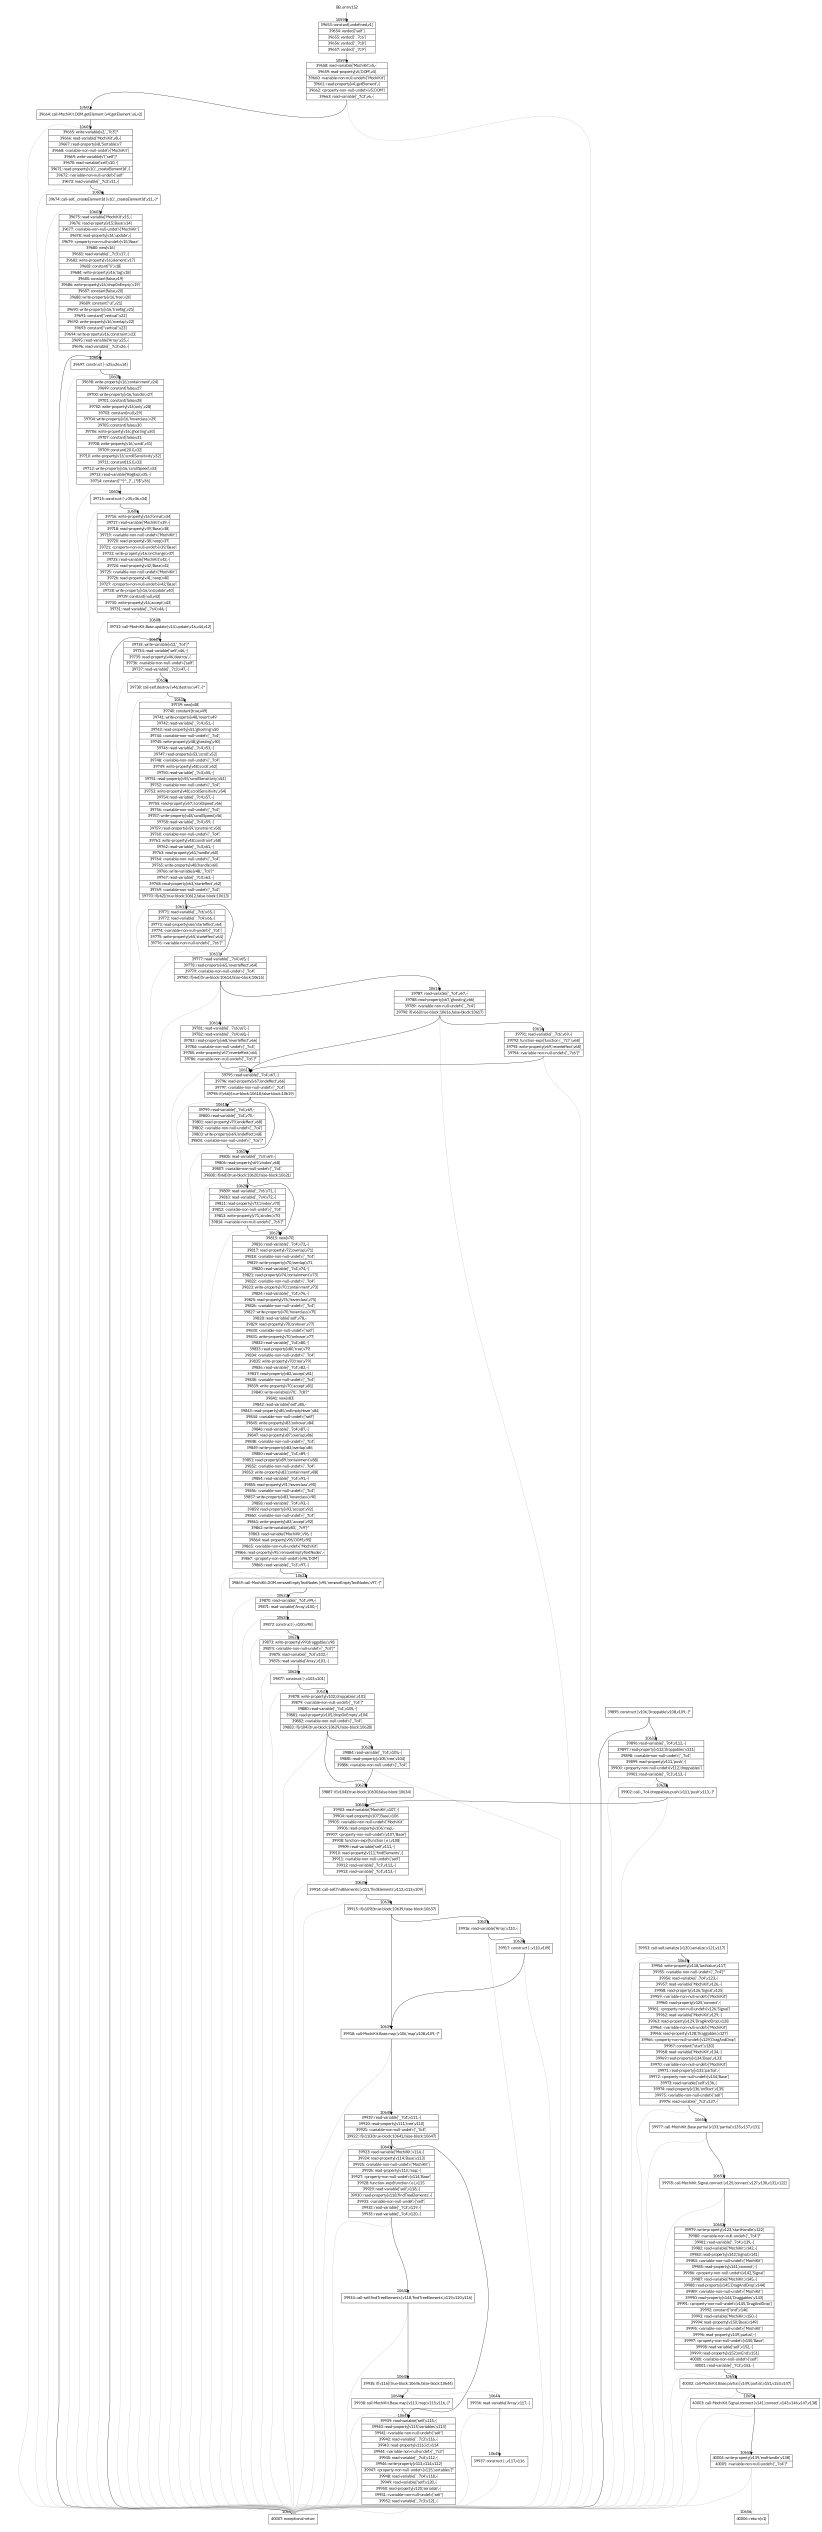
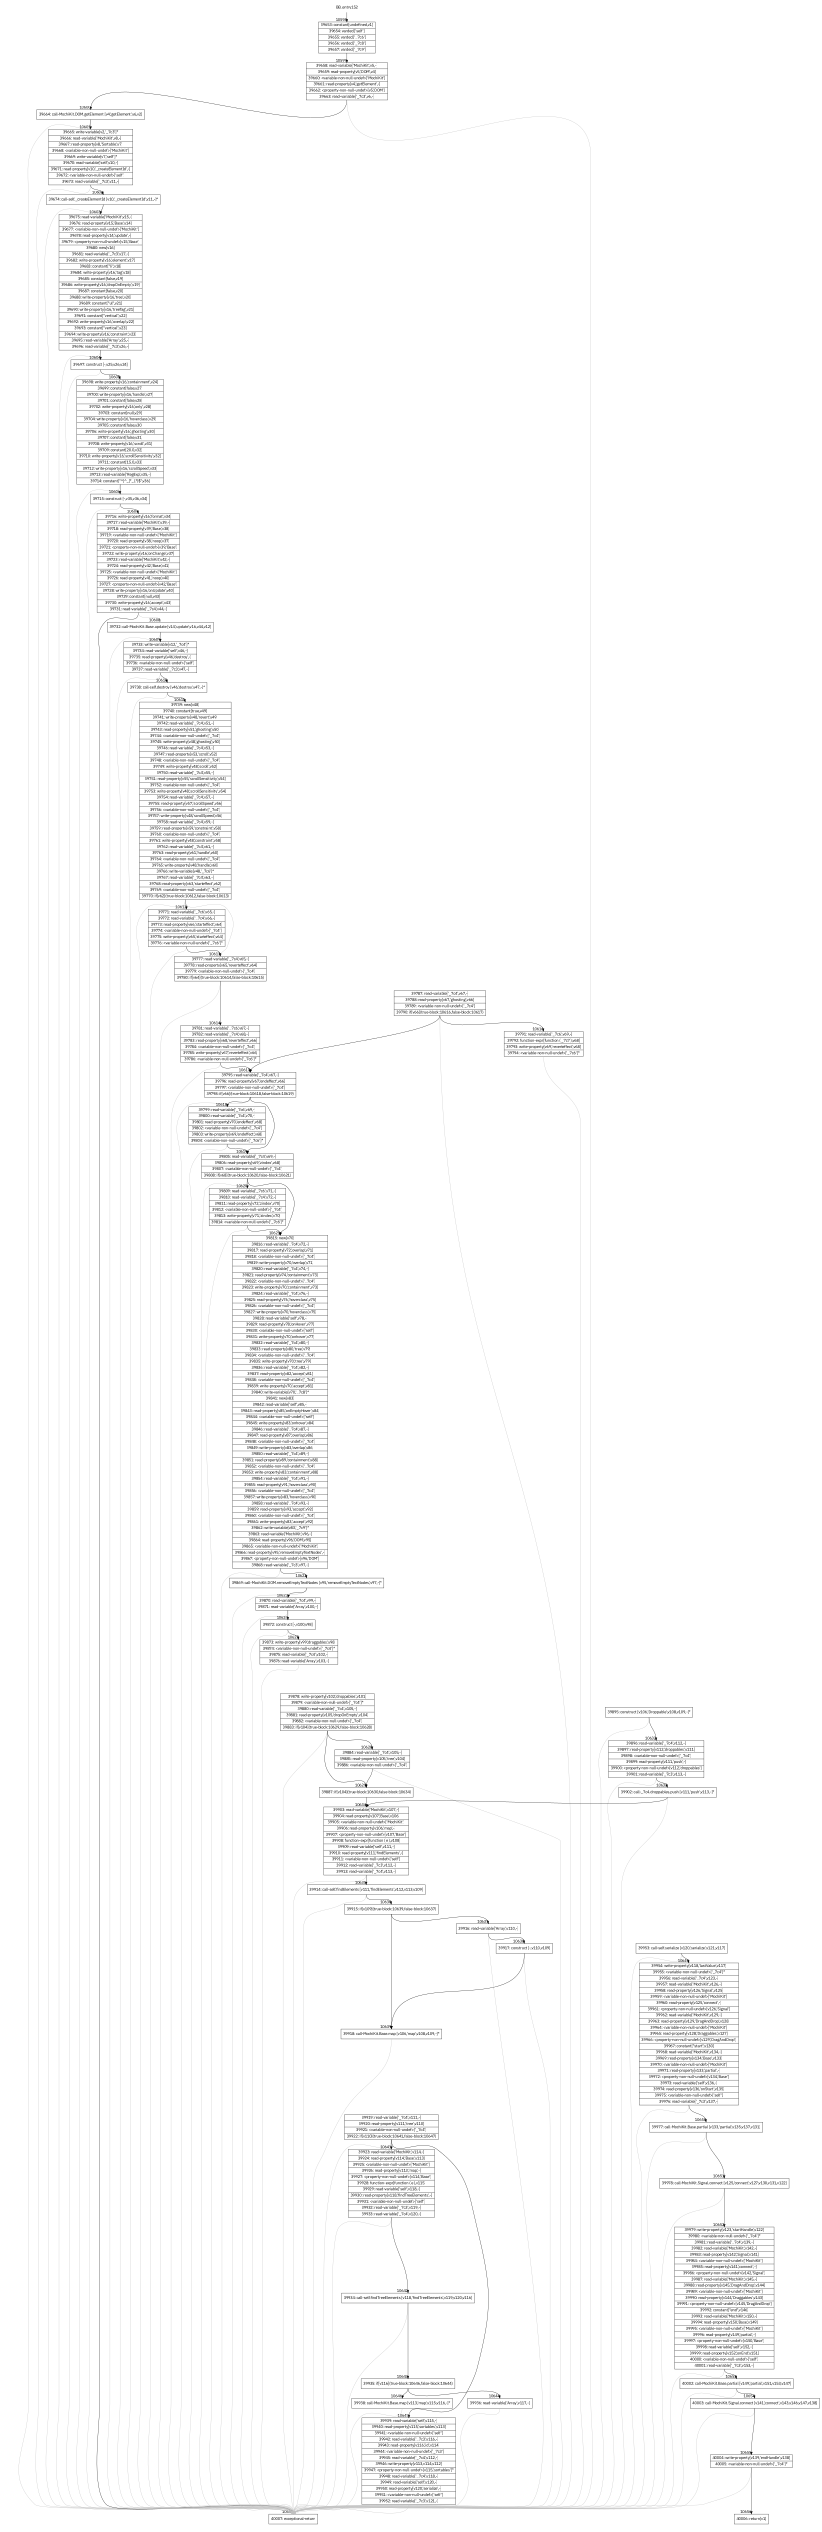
edge "39739: new[v48]" -> "39777: read-variable['_7c4',v65,-]": color black -> gray
edge "39771: read-variable['_7c6',v65,-]" -> "39777: read-variable['_7c4',v65,-]": color gray -> black
edge "39777: read-variable['_7c4',v65,-]" -> "39787: read-variable['_7c4',v67,-]": removed
edge "39791: read-variable['_7c6',v69,-]" -> "39795: read-variable['_7c4',v67,-]": removed
edge "39675: read-variable['MochiKit',v15,-]" -> "40007: exceptional-return": color black -> gray
edge "39716: write-property[v16,'format',v34]" -> "40007: exceptional-return": color gray -> black
edge "39732: call-MochiKit.Base.update [v14,'update',v16,v44,v12]" -> "40007: exceptional-return": color black -> gray
node "39877: construct [-,v103,v101]": removed
edge "39918: call-MochiKit.Base.map [v106,'map',v108,v109,-]*" -> "39919: read-variable['_7c4',v111,-]": removed
edge "39895: construct [v106,'Droppable',v108,v109,-]*" -> "40007: exceptional-return": color black -> gray
edge "39935: if[v116](true-block:10646,false-block:10644)" -> "39936: read-variable['Array',v117,-]": color gray -> black
edge "39938: call-MochiKit.Base.map [v113,'map',v115,v116,-]*" -> "39939: read-variable['self',v115,-]": removed
node "39937: construct [-,v117,v116]": removed
edge "40004: write-property[v139,'endHandle',v138]" -> "40006: return[v1]": color gray -> black
